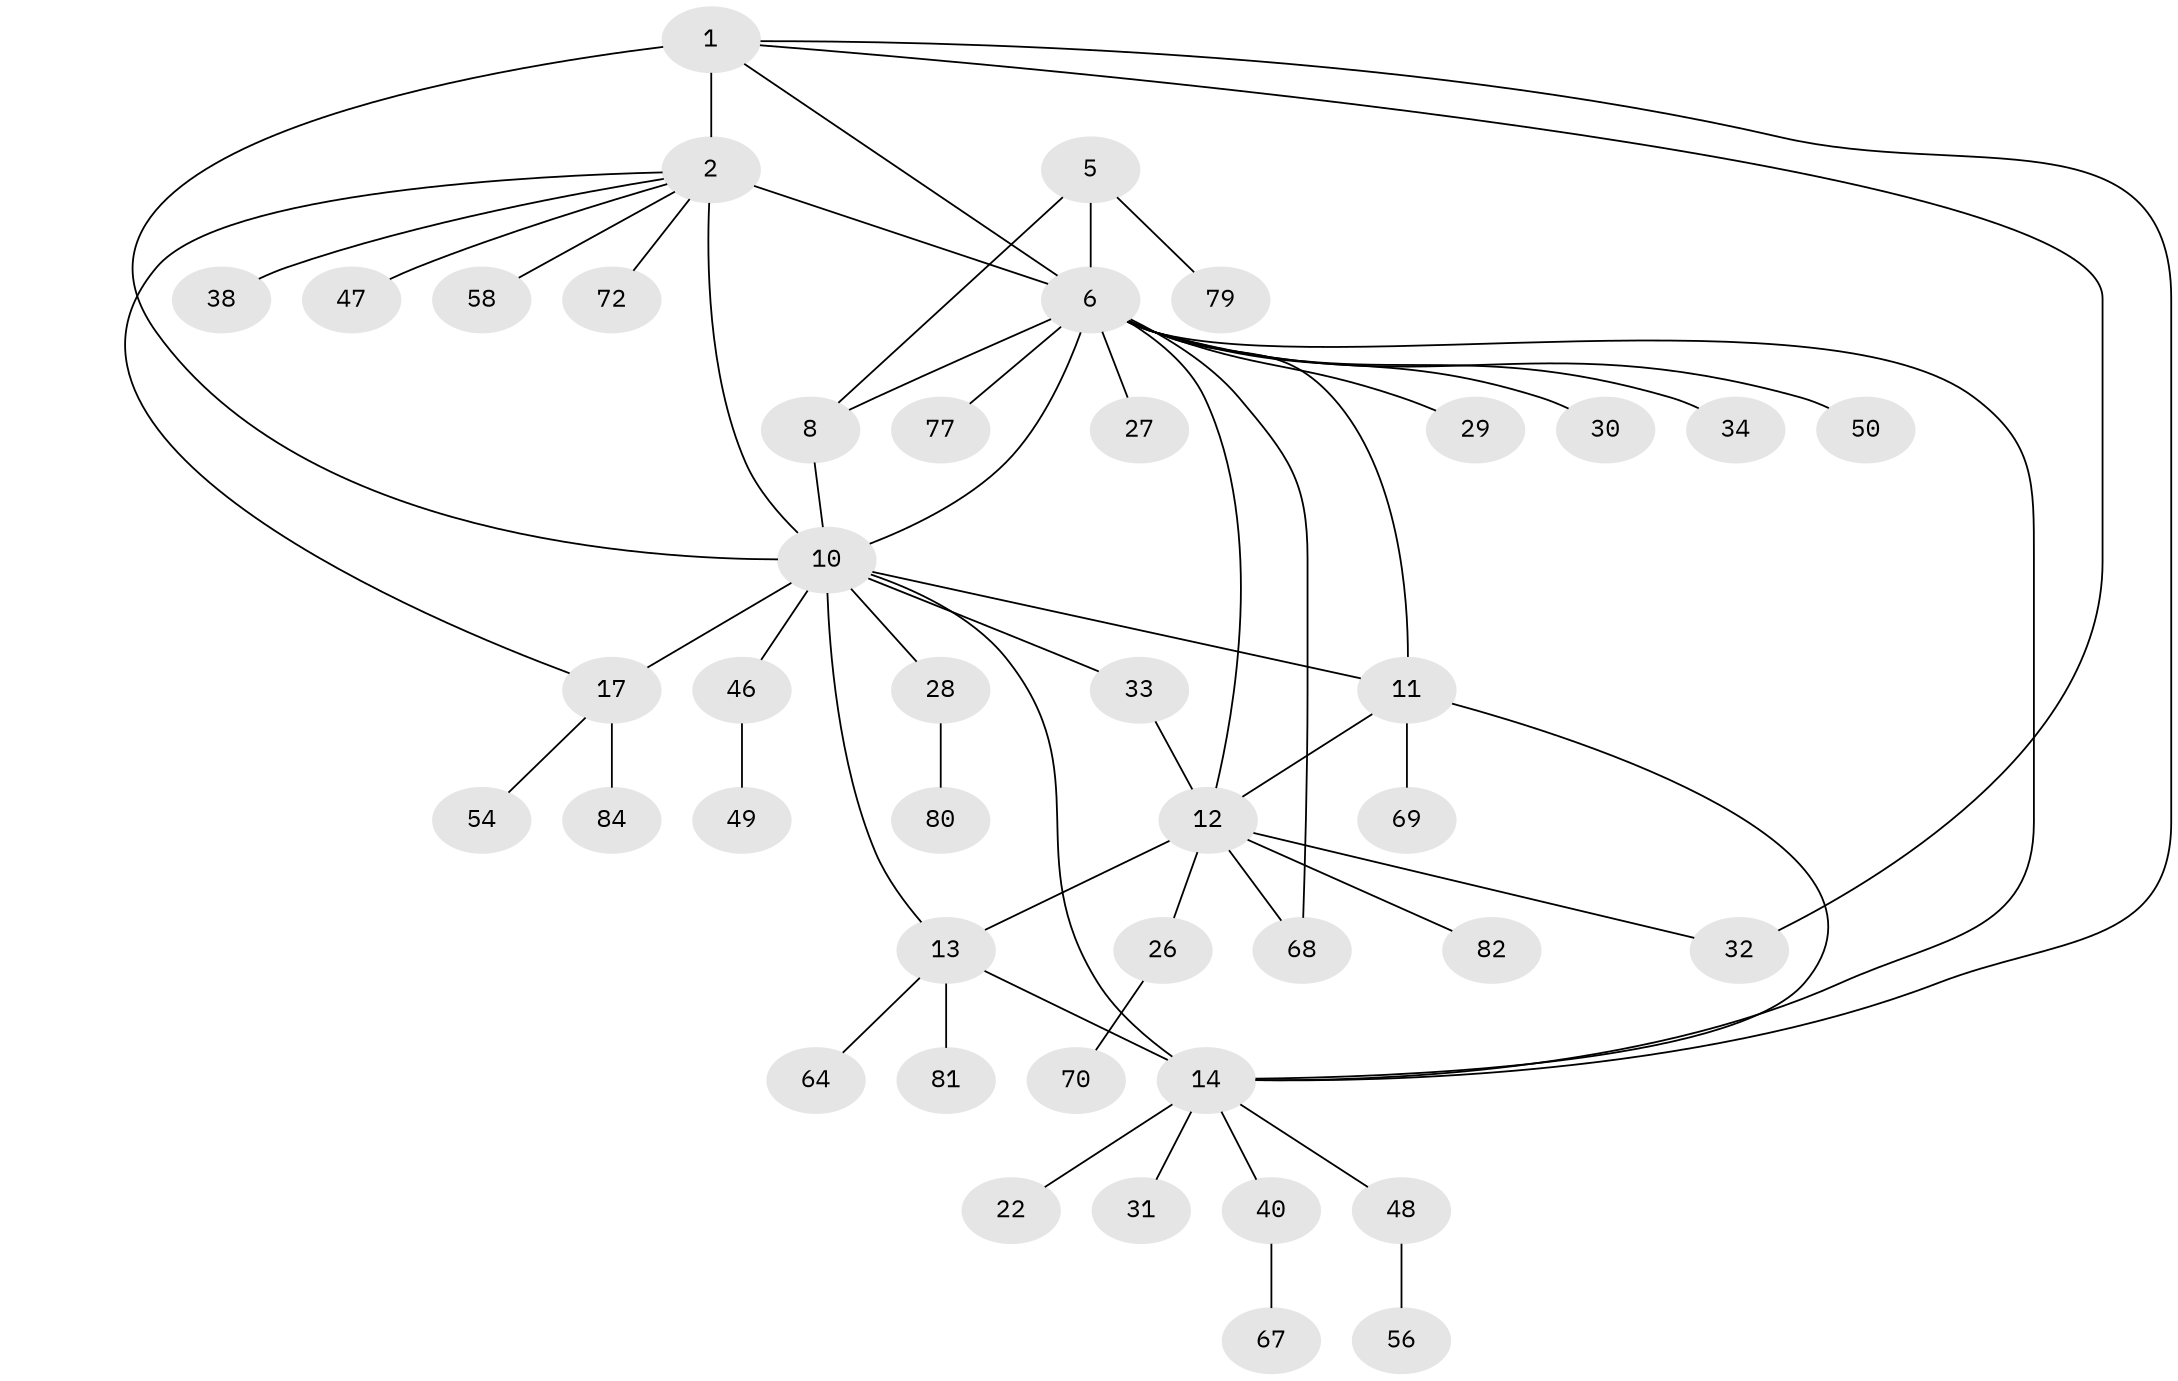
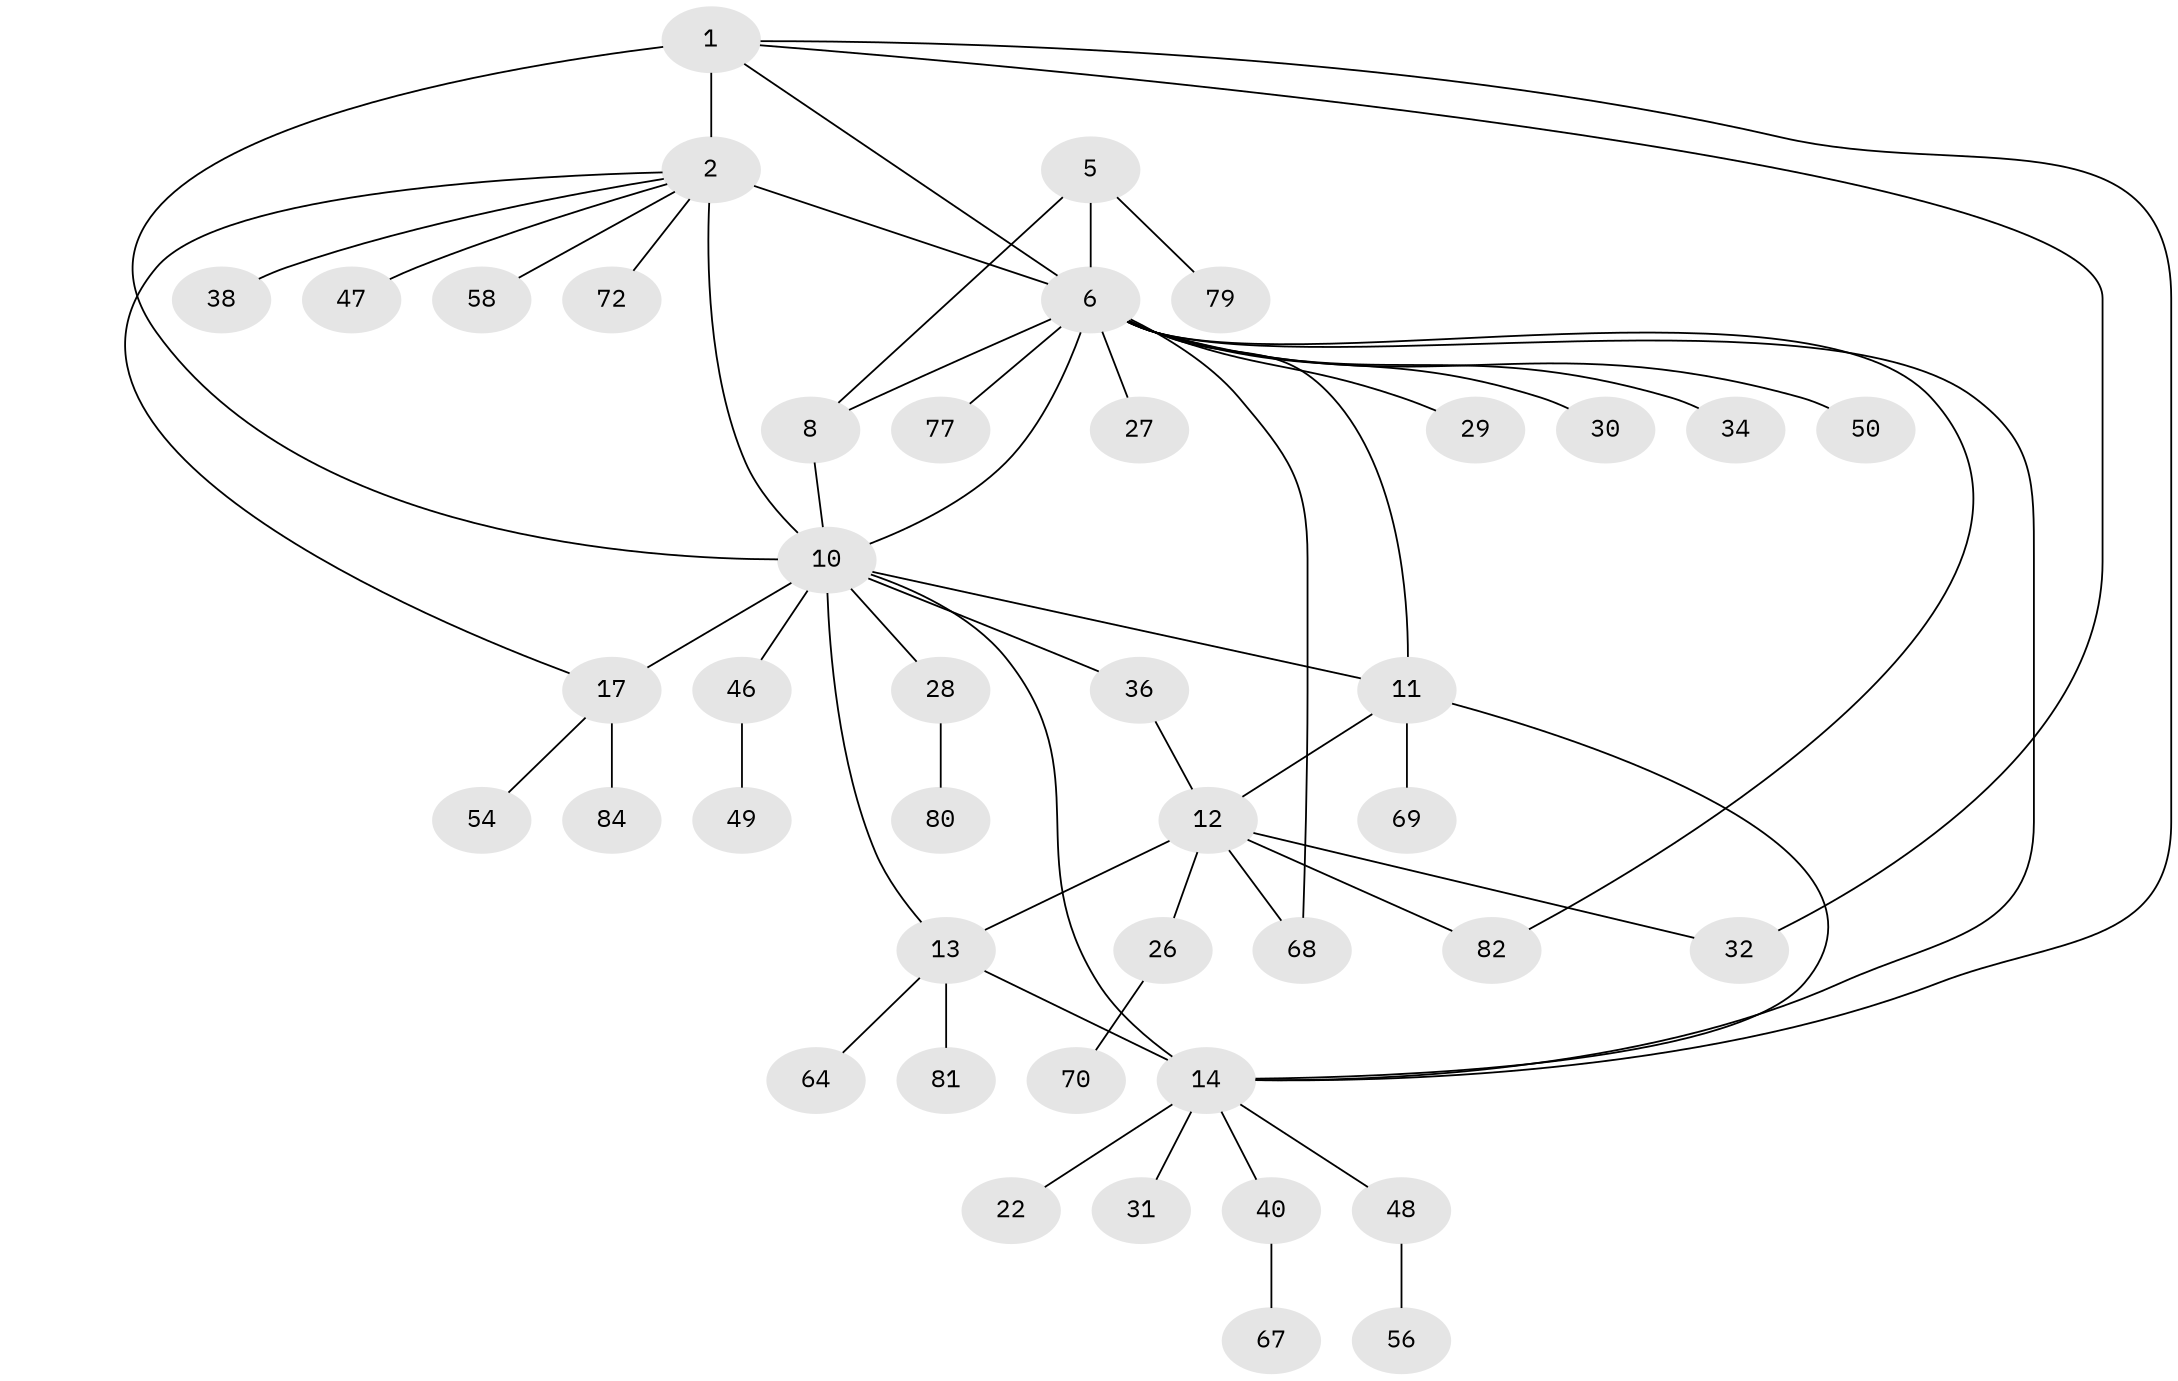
edge "6" -- "12": now "6" -- "82"
node "33": label "33" -> "36"
